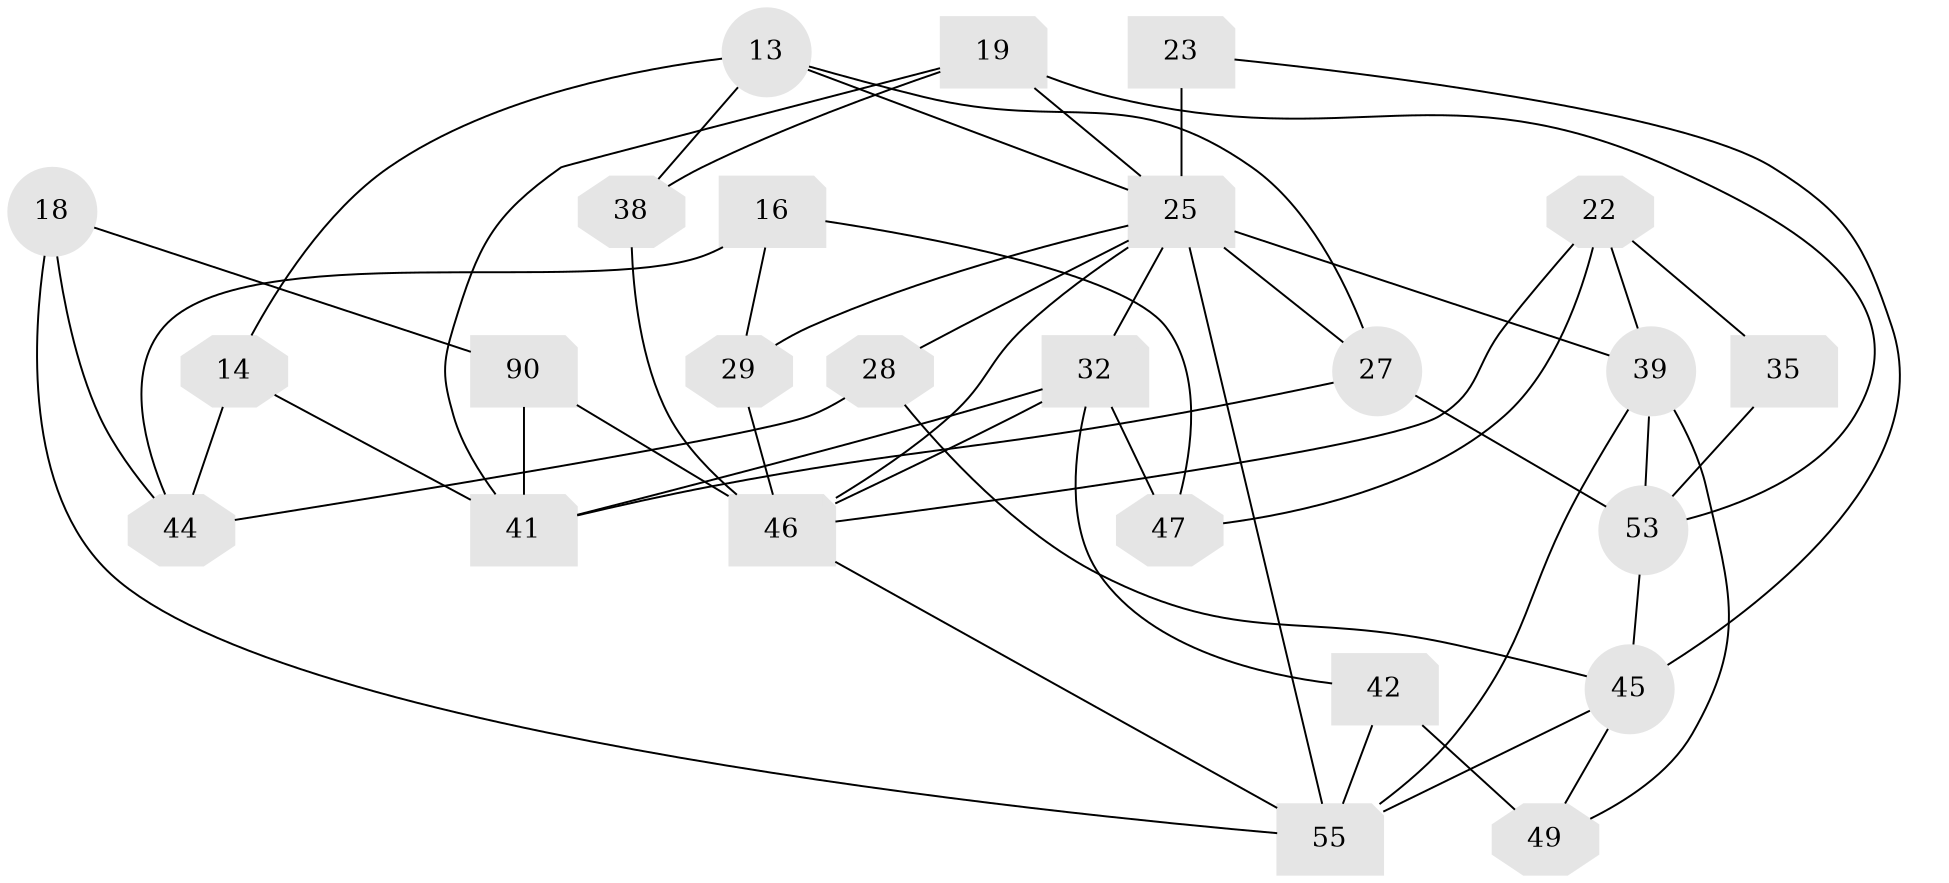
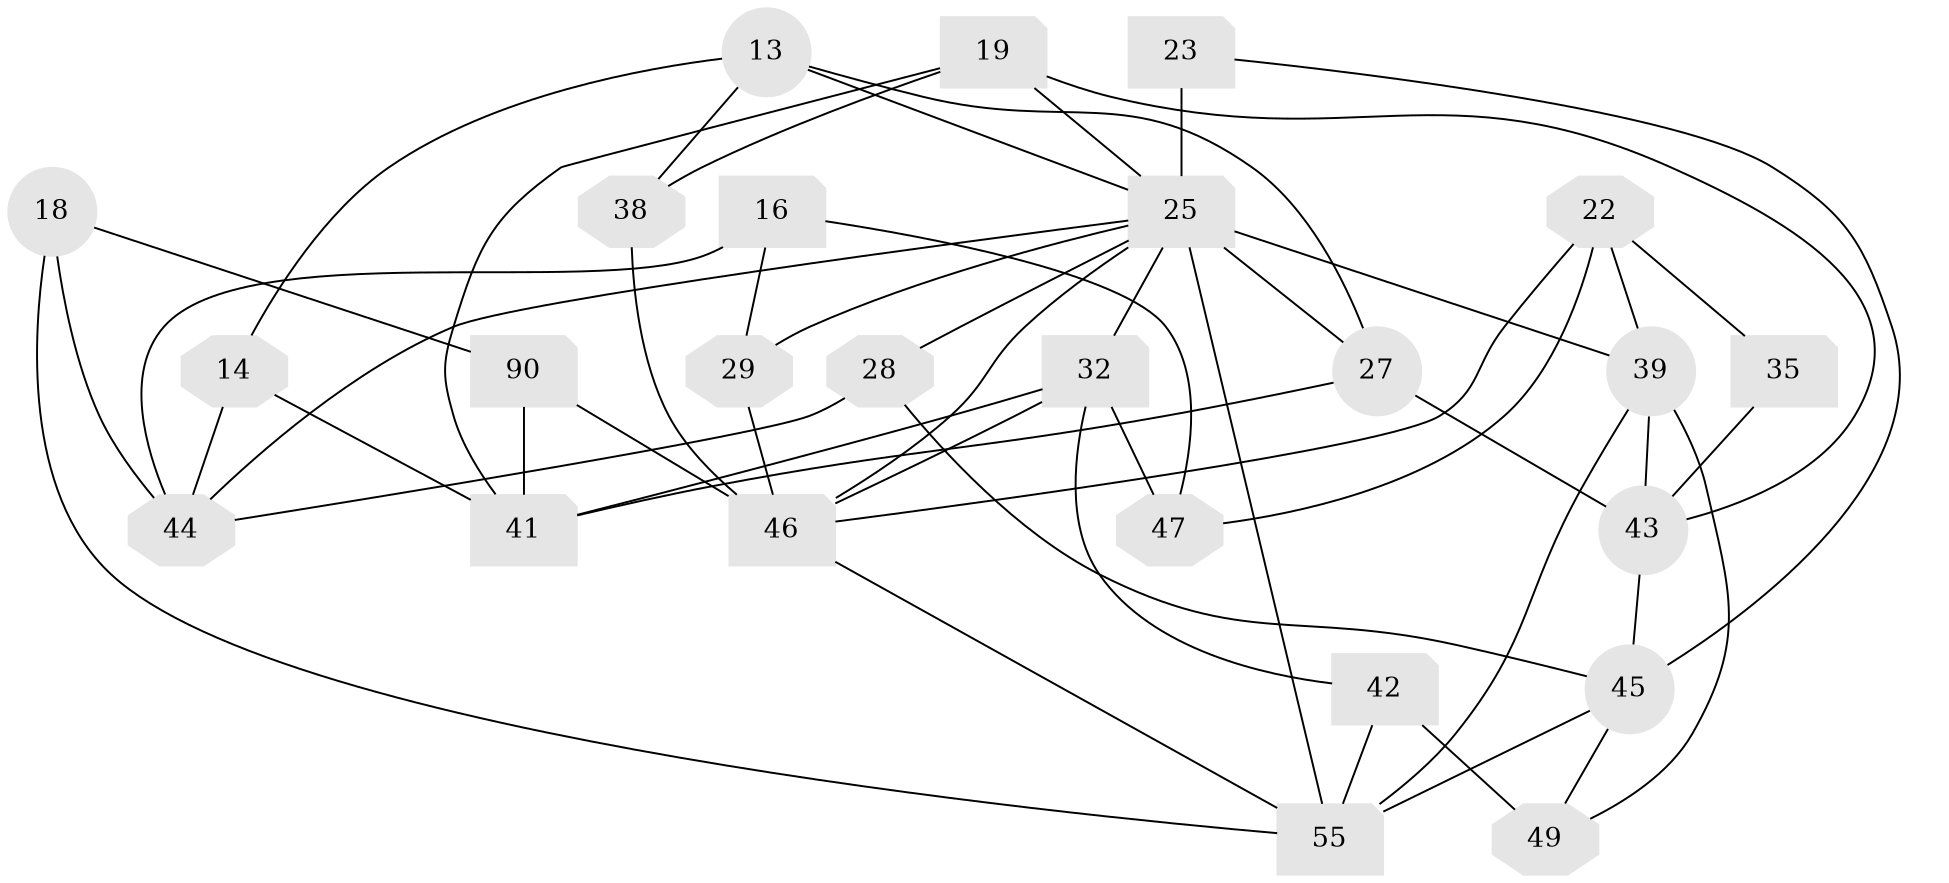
edge "25" -- "44": added
node "53": label "53" -> "43"
